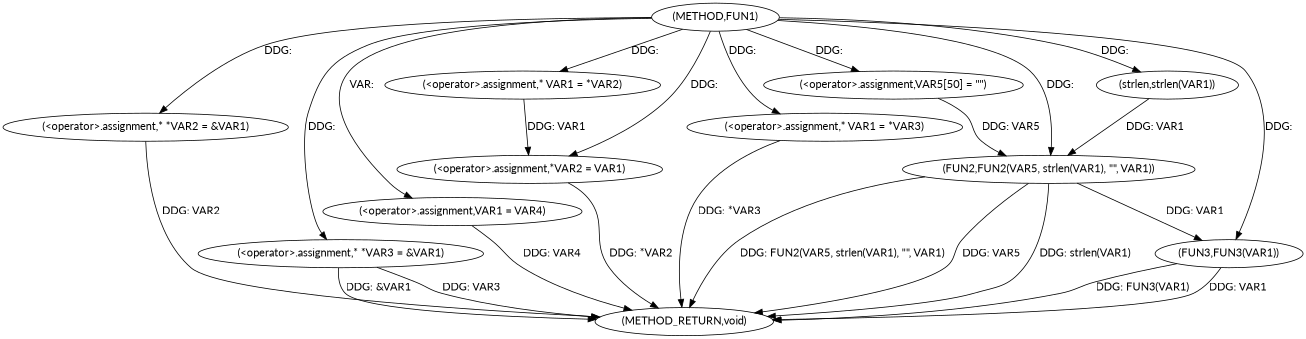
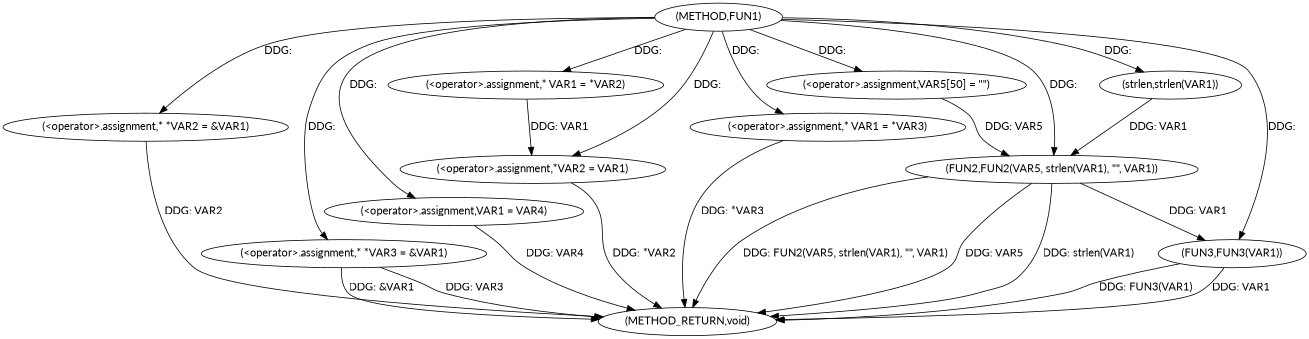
edge "(METHOD,FUN1)" -> "(<operator>.assignment,VAR1 = VAR4)": label "VAR: " -> "DDG: "
